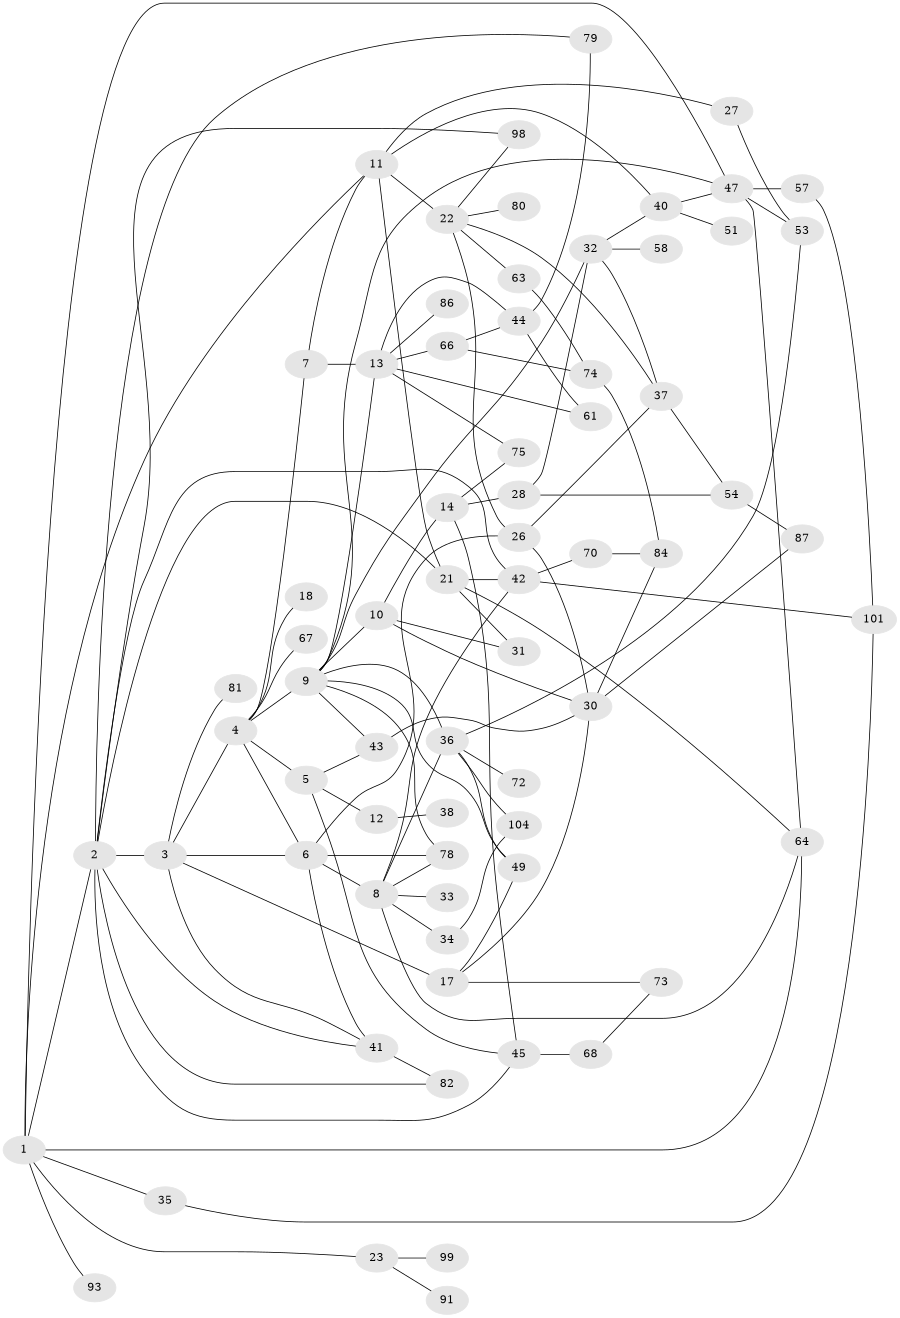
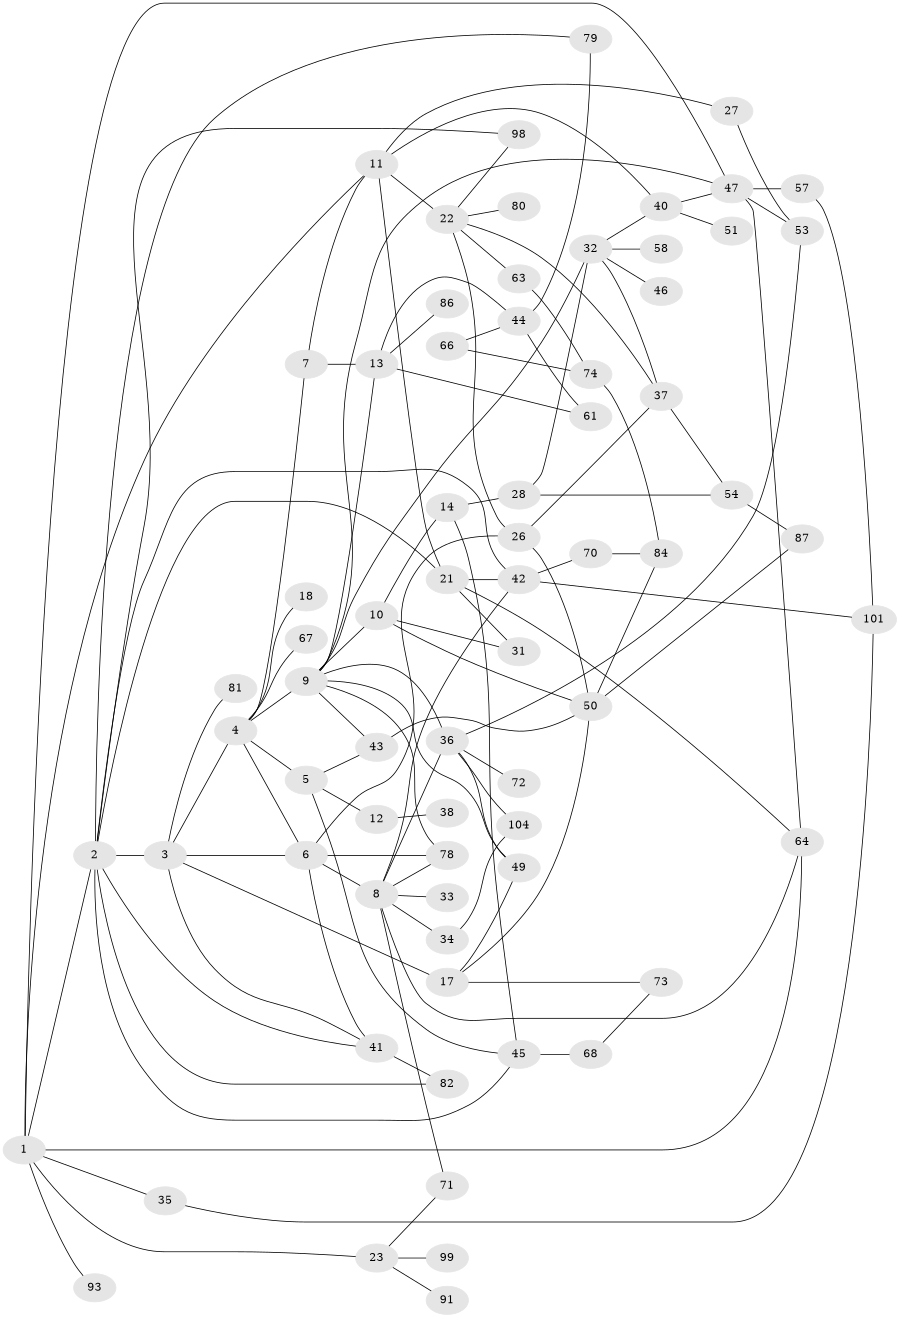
node "46": added
edge "66" -- "13": removed
node "75": removed
node "30": label "30" -> "50"
node "71": added
